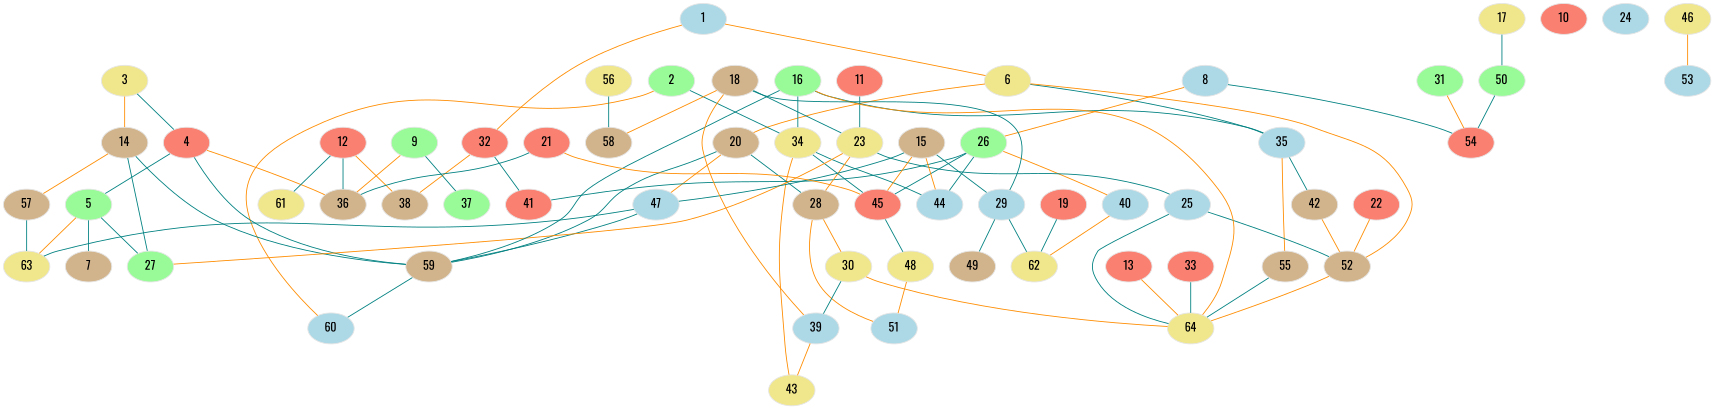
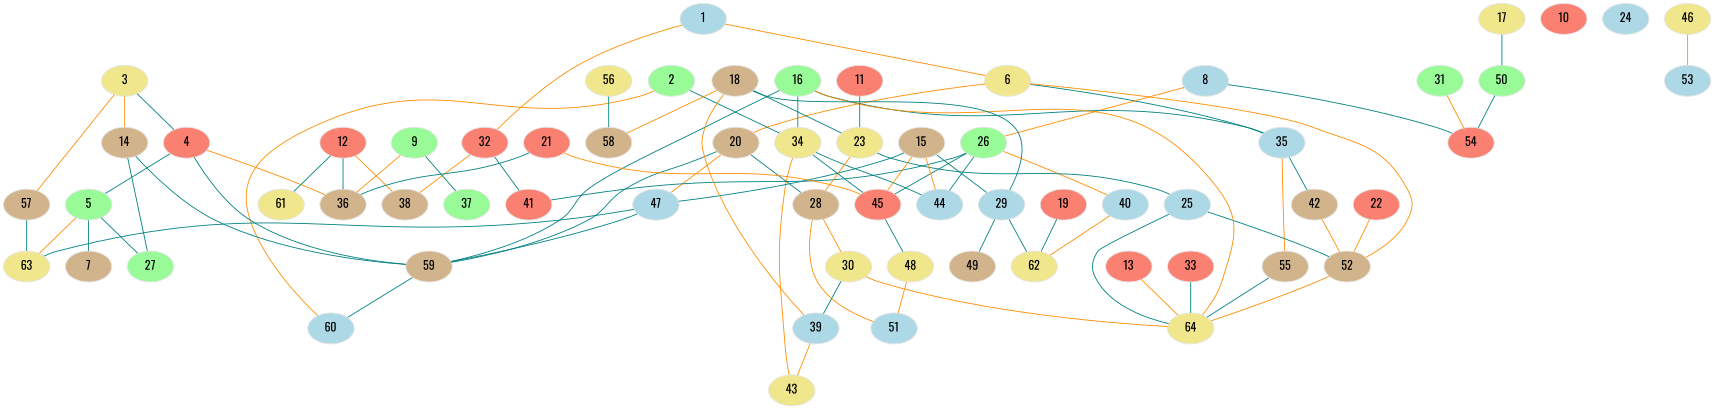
edge "14" -- "57": now "3" -- "57"
edge "23" -- "27": removed
